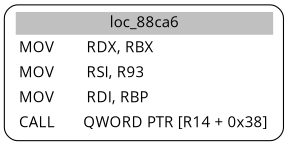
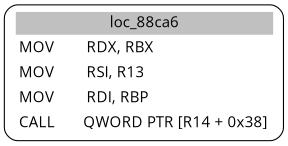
node "loc_88ca6": text "MOV        RSI, R93" -> "MOV        RSI, R13"
